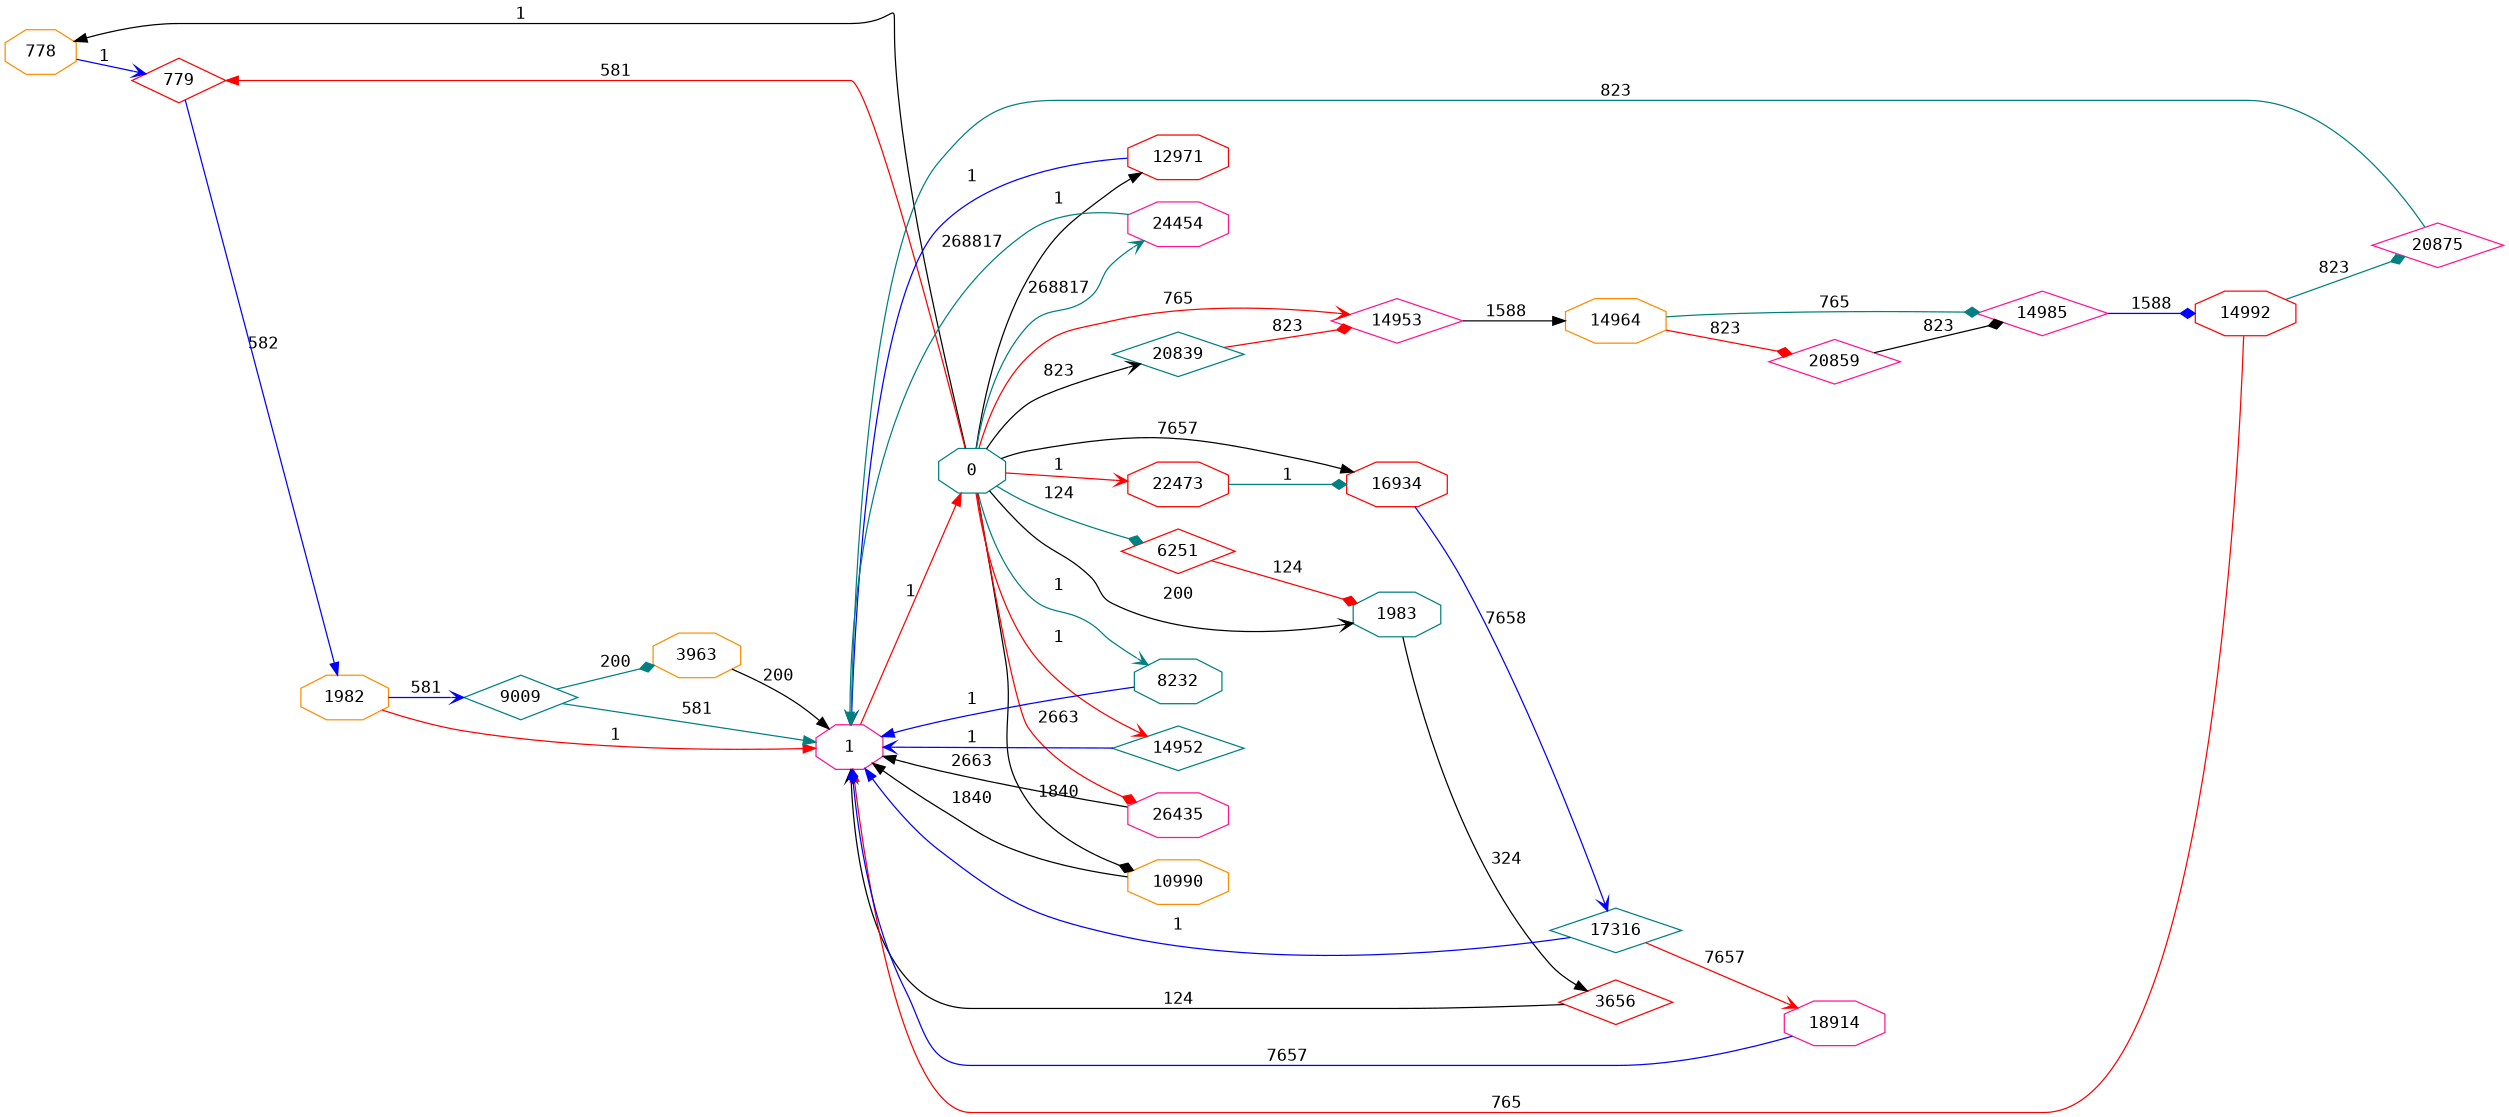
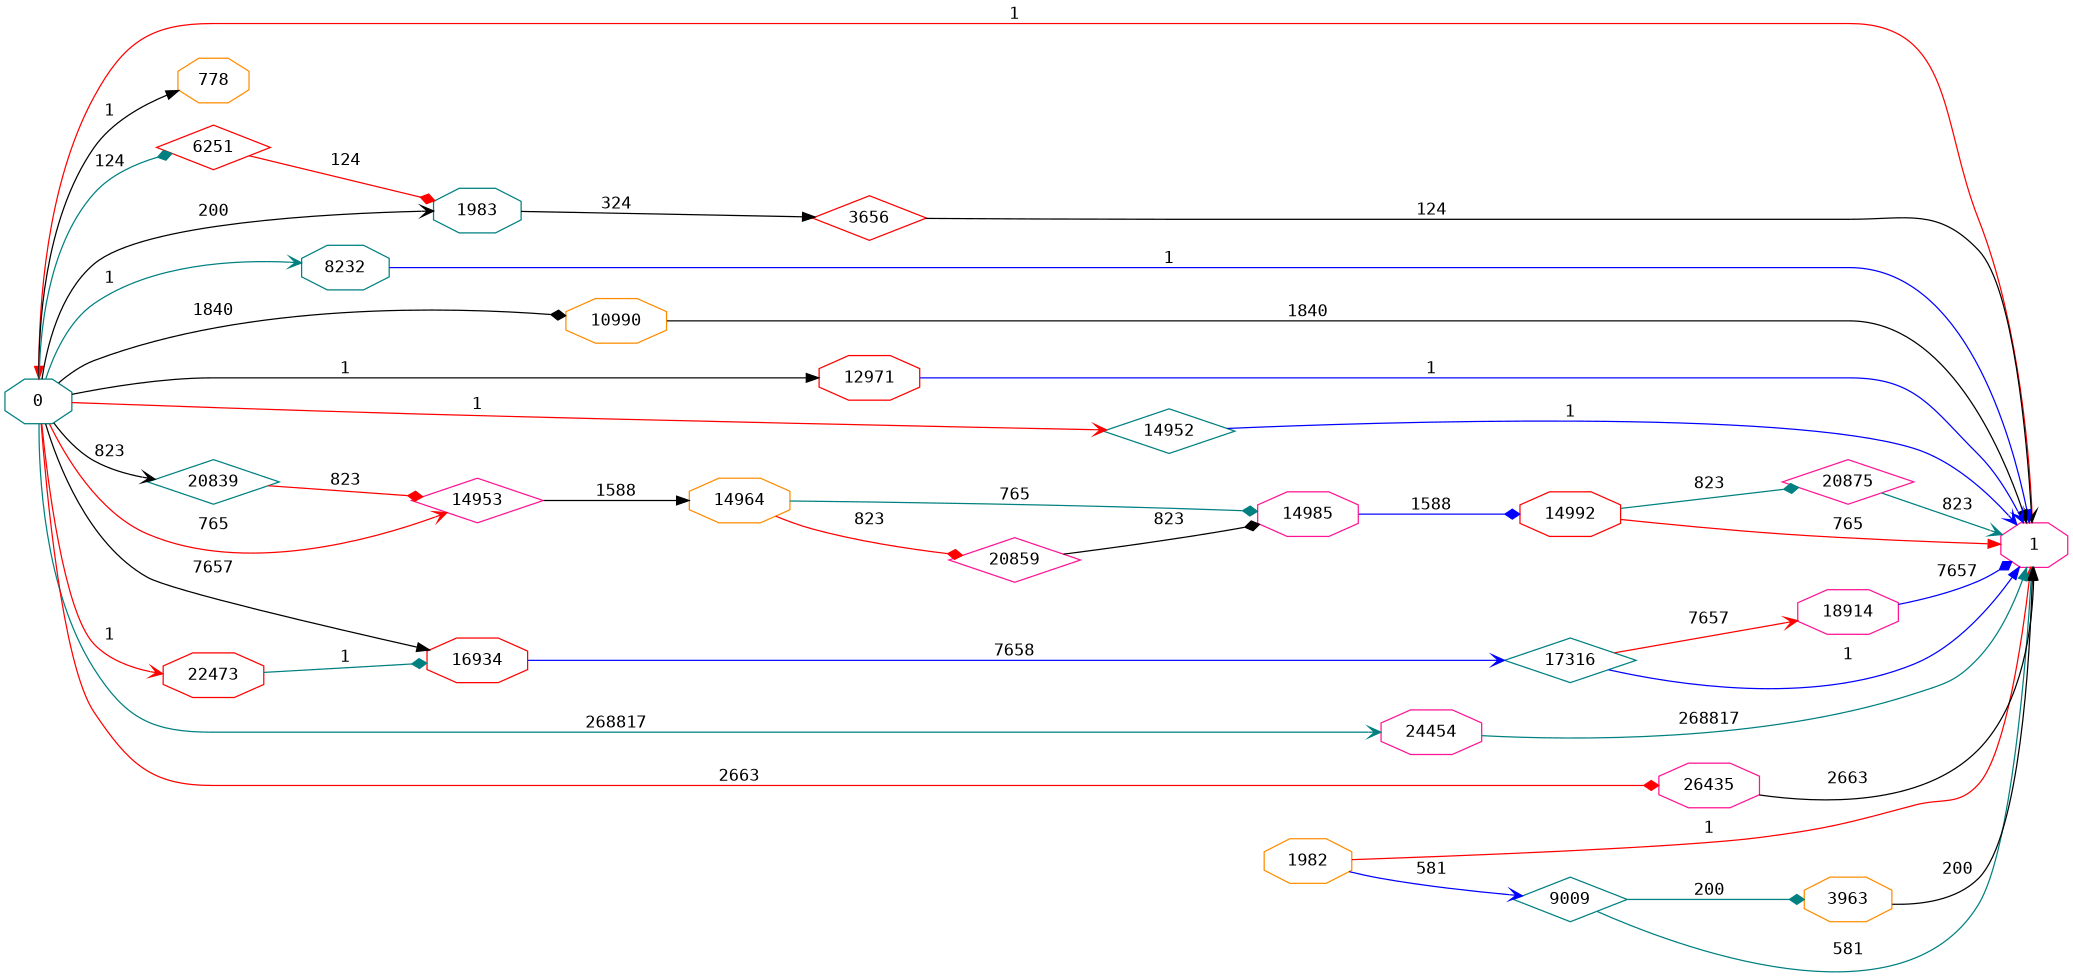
node "779": removed
node "14985": shape diamond -> octagon
